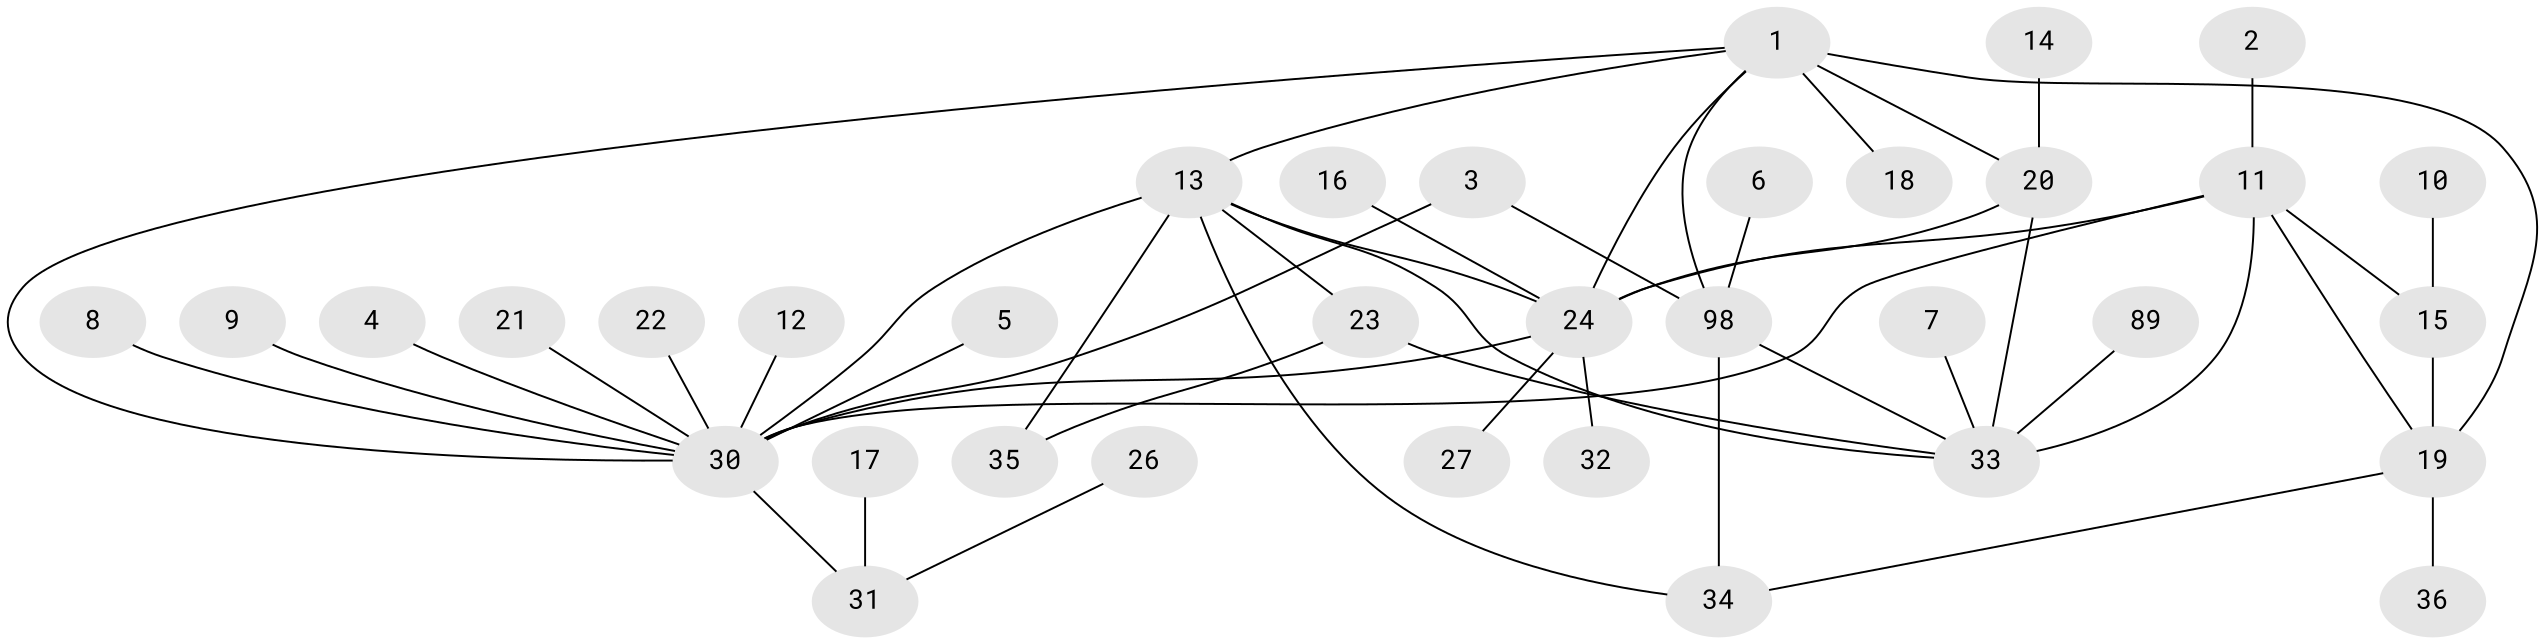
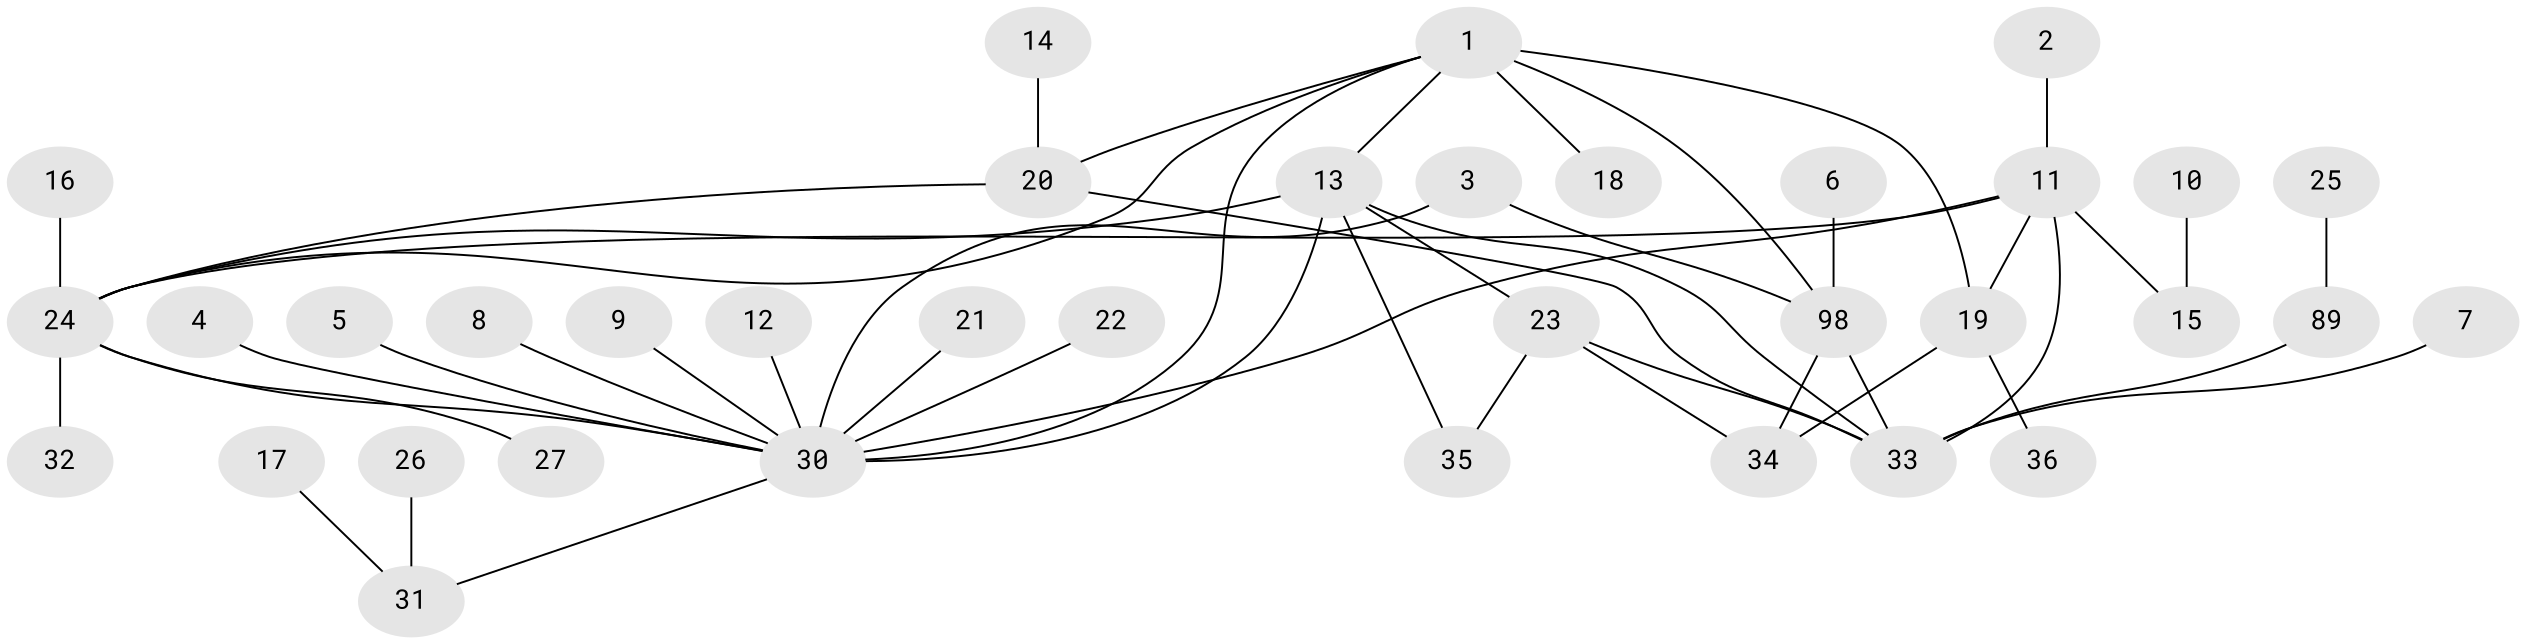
node "25": added
edge "15" -- "19": removed
edge "13" -- "34": now "23" -- "34"
